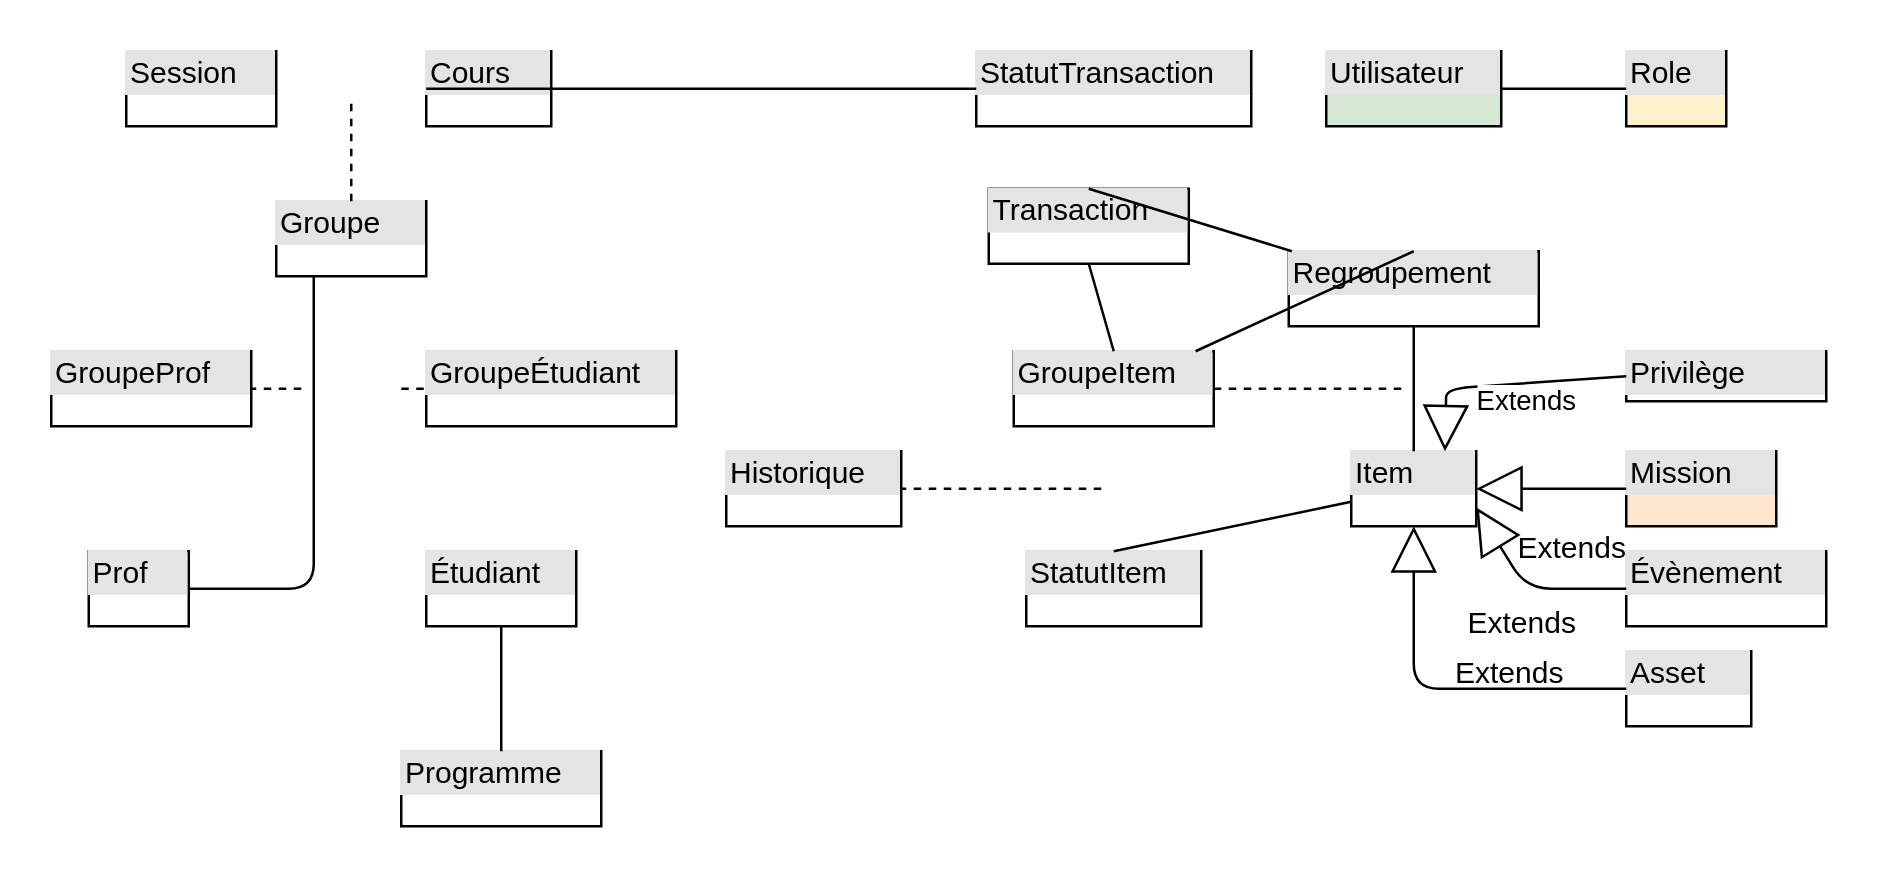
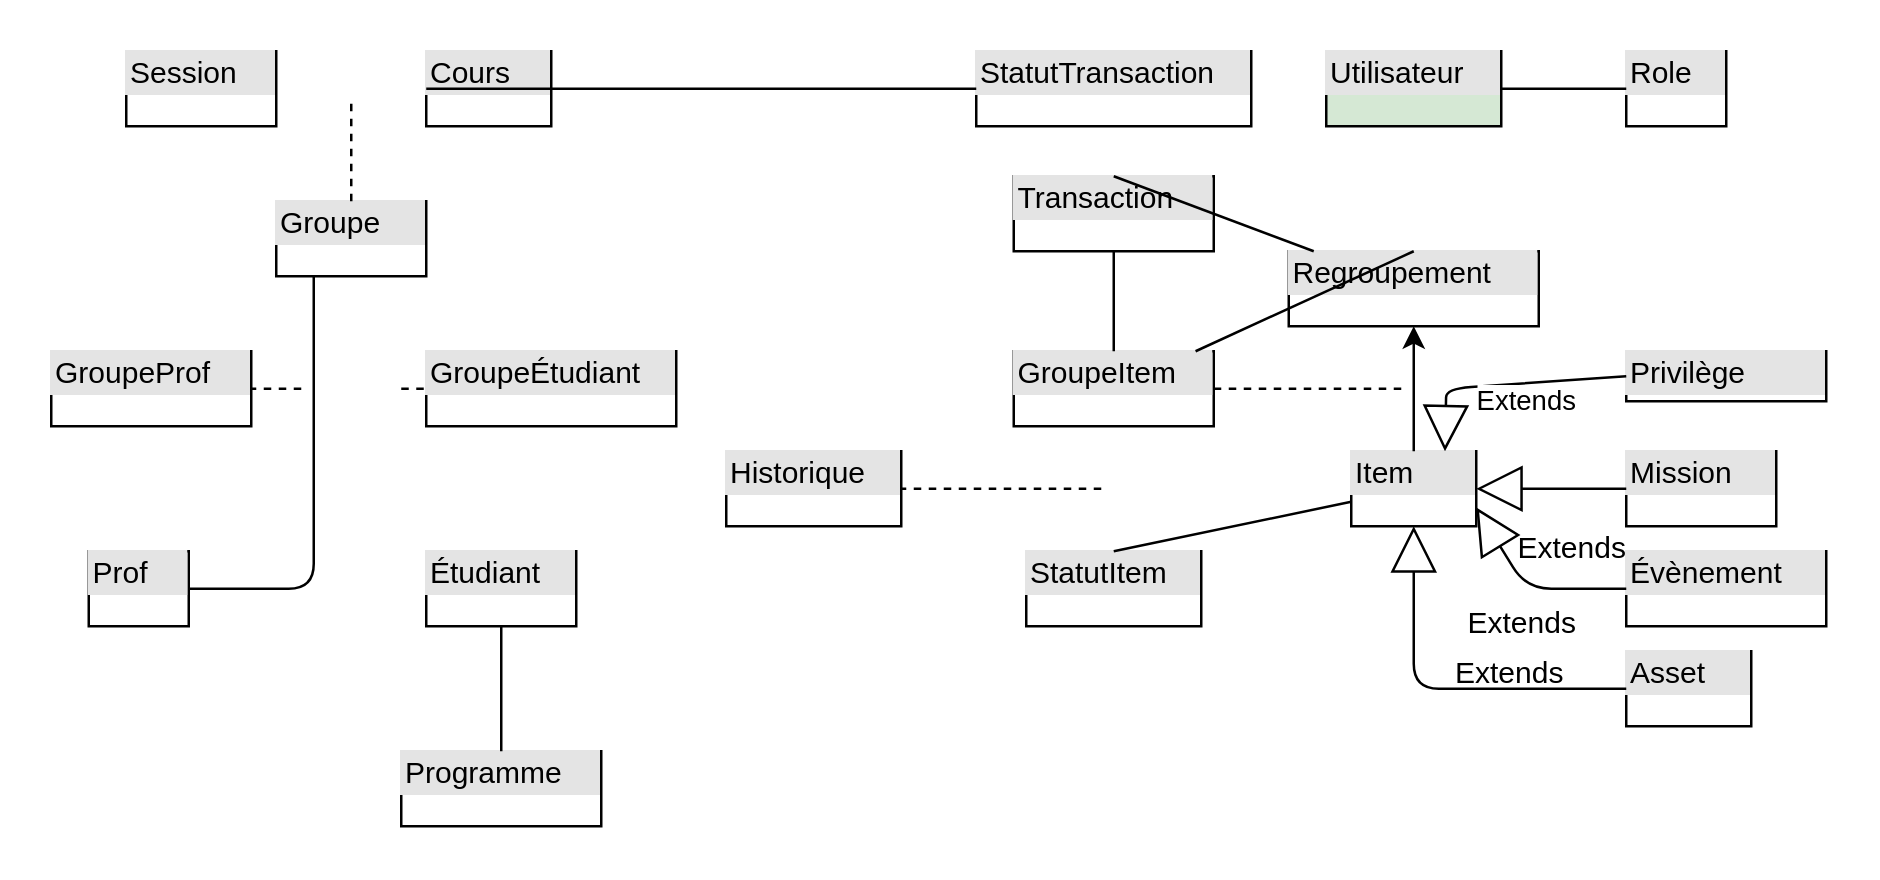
node "Role": fillcolor #fff2cc -> #ffffff
node "Transaction": moved (1089, 226) -> (1114, 214)
edge "Regroupement" -- "Item": arrowhead none -> classic
node "Mission": fillcolor #ffe6cc -> #ffffff
